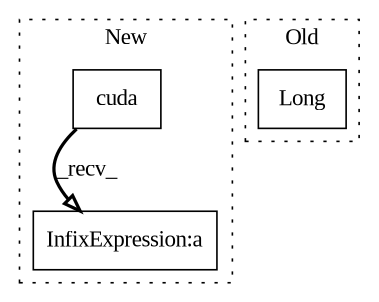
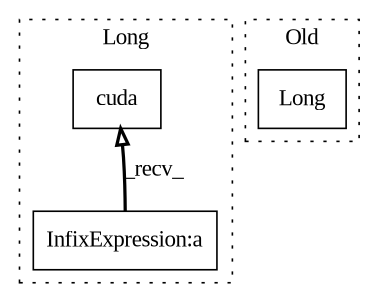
cluster "New": label "New" -> "Long"
edge "cuda" -> "InfixExpression:a": reversed
